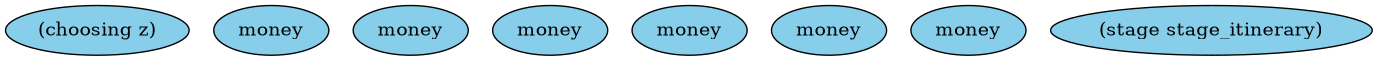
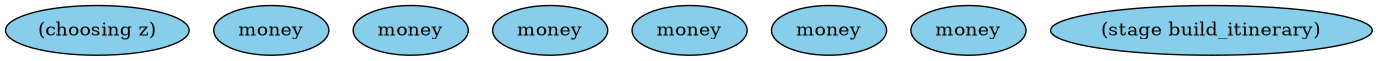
node "(stage stage_itinerary)": label "(stage stage_itinerary)" -> "(stage build_itinerary)"
